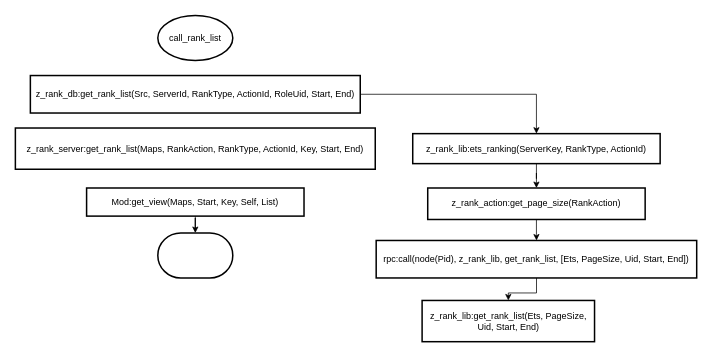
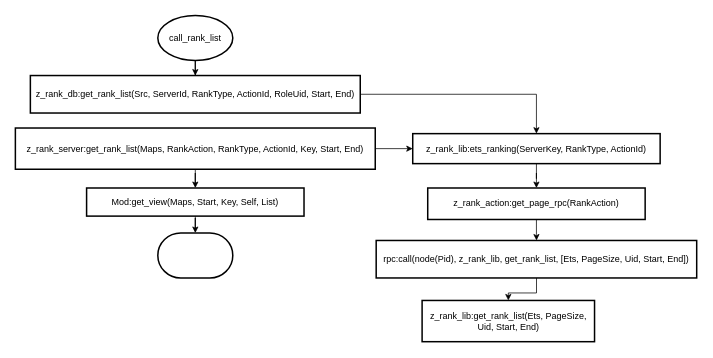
edge "call_rank_list" -> "z_rank_db:get_rank_list(Src, ServerId, RankType, ActionId, RoleUid, Start, End)": added
edge "z_rank_server:get_rank_list(Maps, RankAction, RankType, ActionId, Key, Start, End)" -> "z_rank_lib:ets_ranking(ServerKey, RankType, ActionId)": added
edge "z_rank_server:get_rank_list(Maps, RankAction, RankType, ActionId, Key, Start, End)" -> "Mod:get_view(Maps, Start, Key, Self, List)": added
node "z_rank_action:get_page_size(RankAction)": label "z_rank_action:get_page_size(RankAction)" -> "z_rank_action:get_page_rpc(RankAction)"
